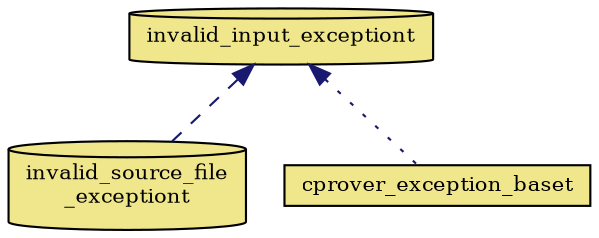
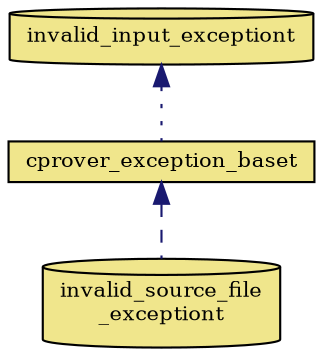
edge "invalid_source_file _exceptiont" -> "invalid_input_exceptiont": now "invalid_source_file _exceptiont" -> "cprover_exception_baset"
